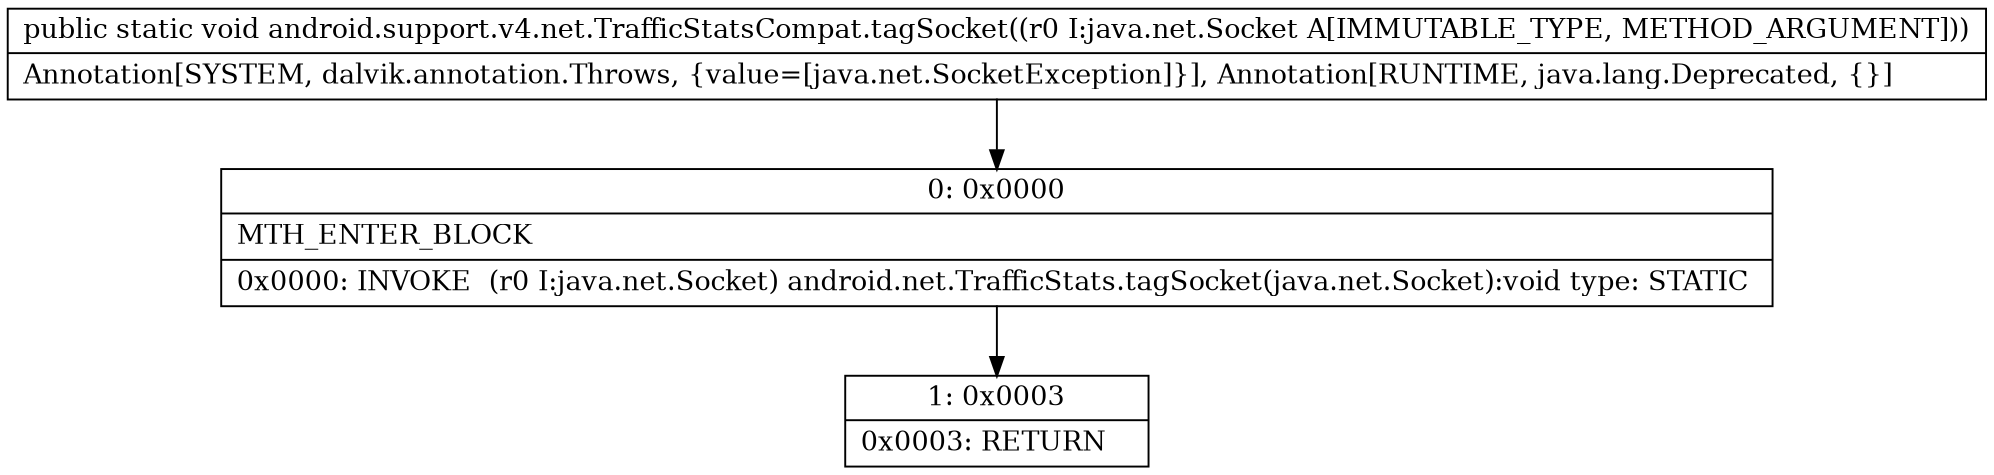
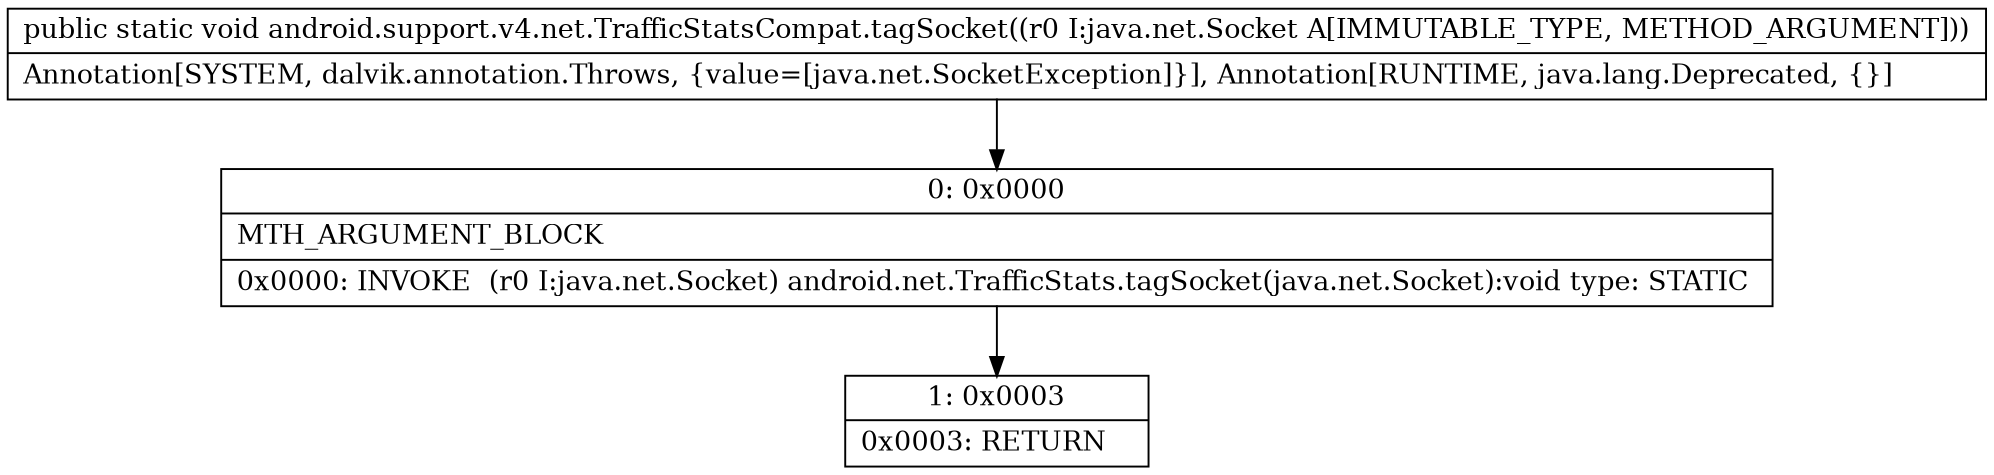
node "0: 0x0000": text "MTH_ENTER_BLOCK" -> "MTH_ARGUMENT_BLOCK"
